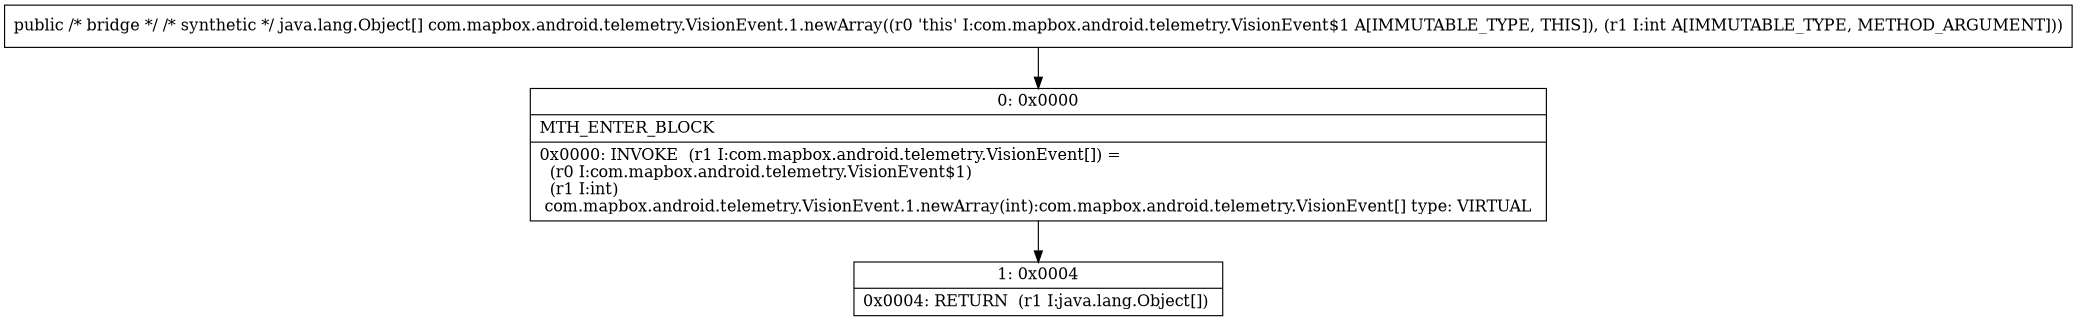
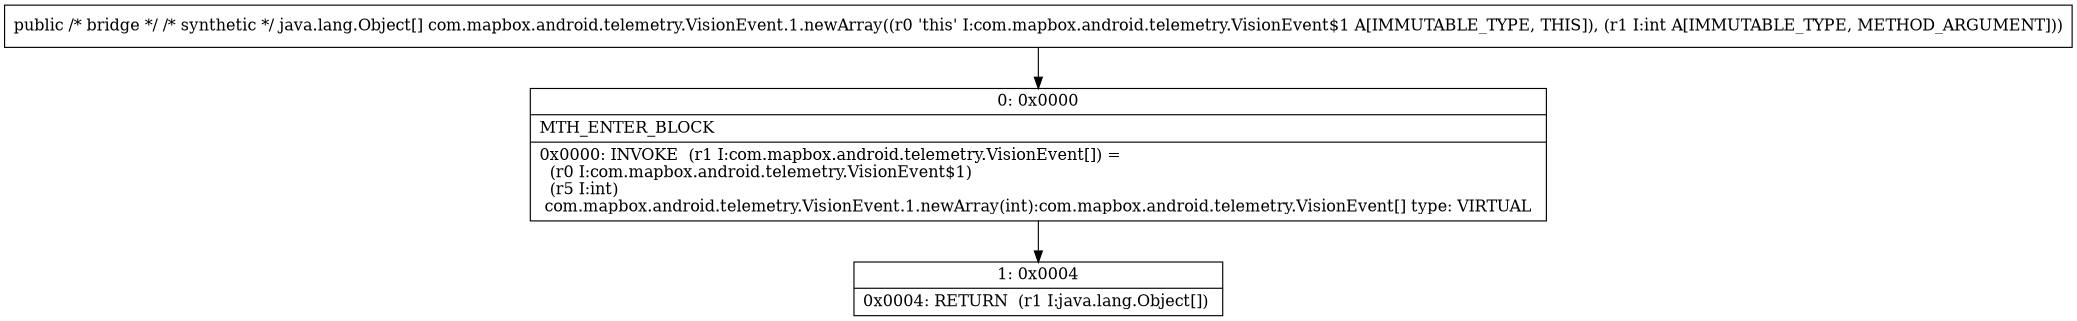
node "0: 0x0000": text "(r1 I:int)" -> "(r5 I:int)"
